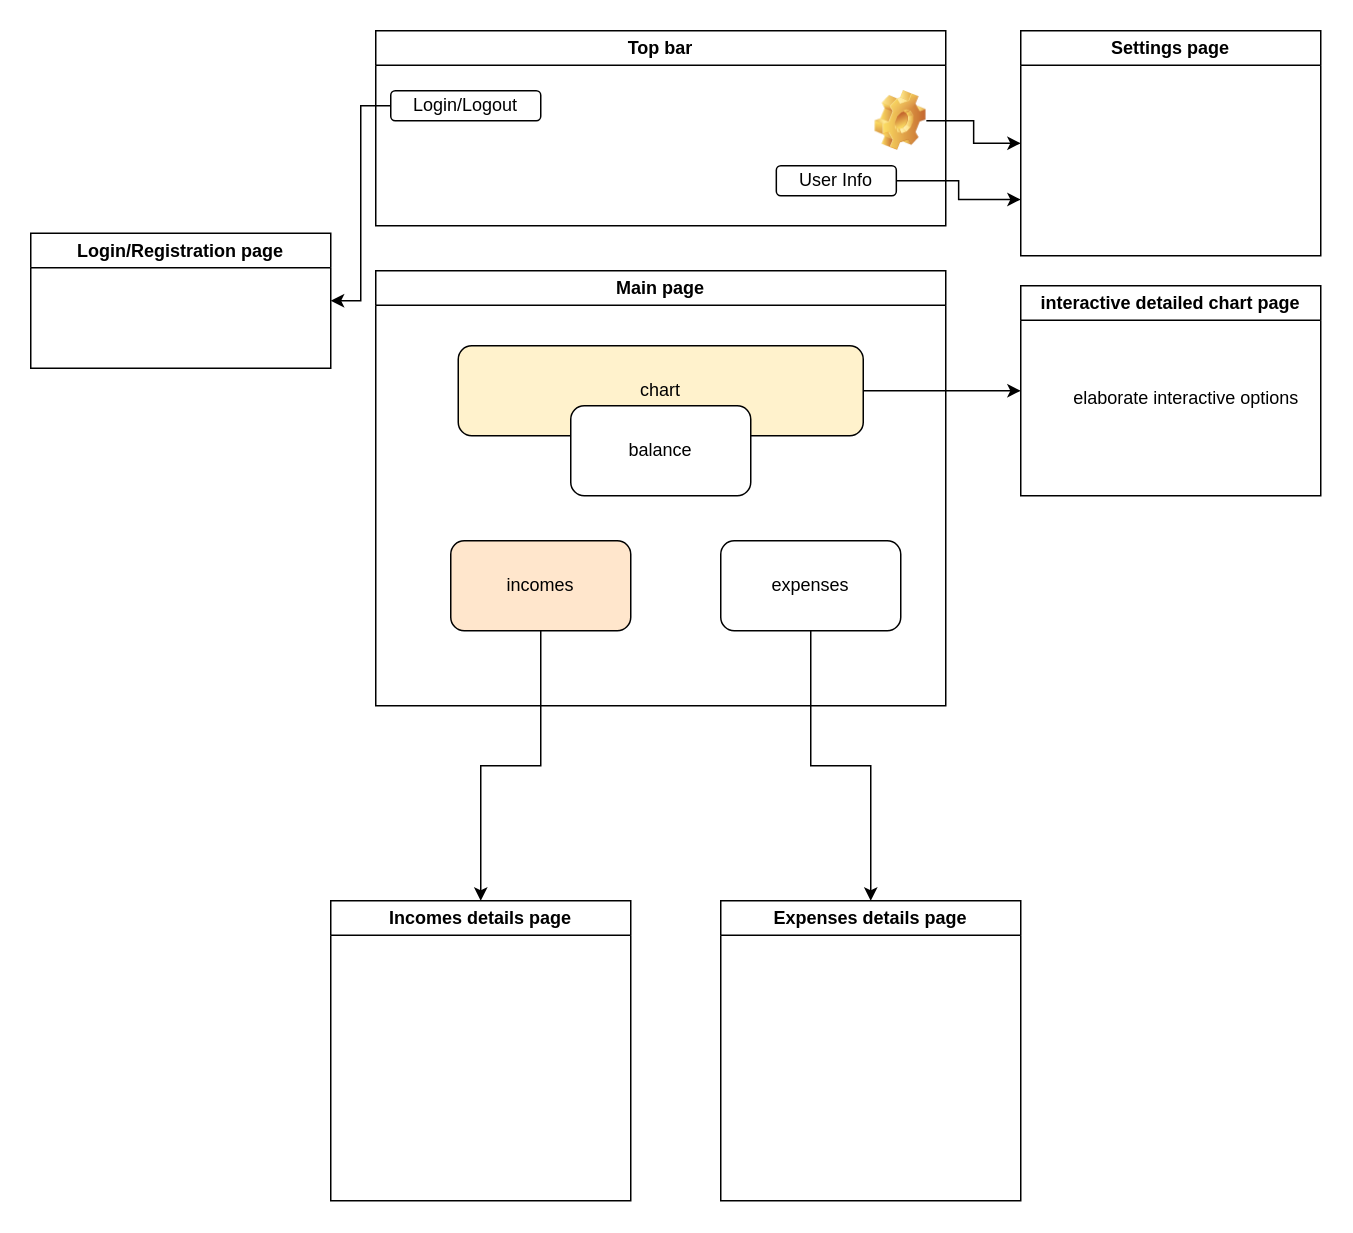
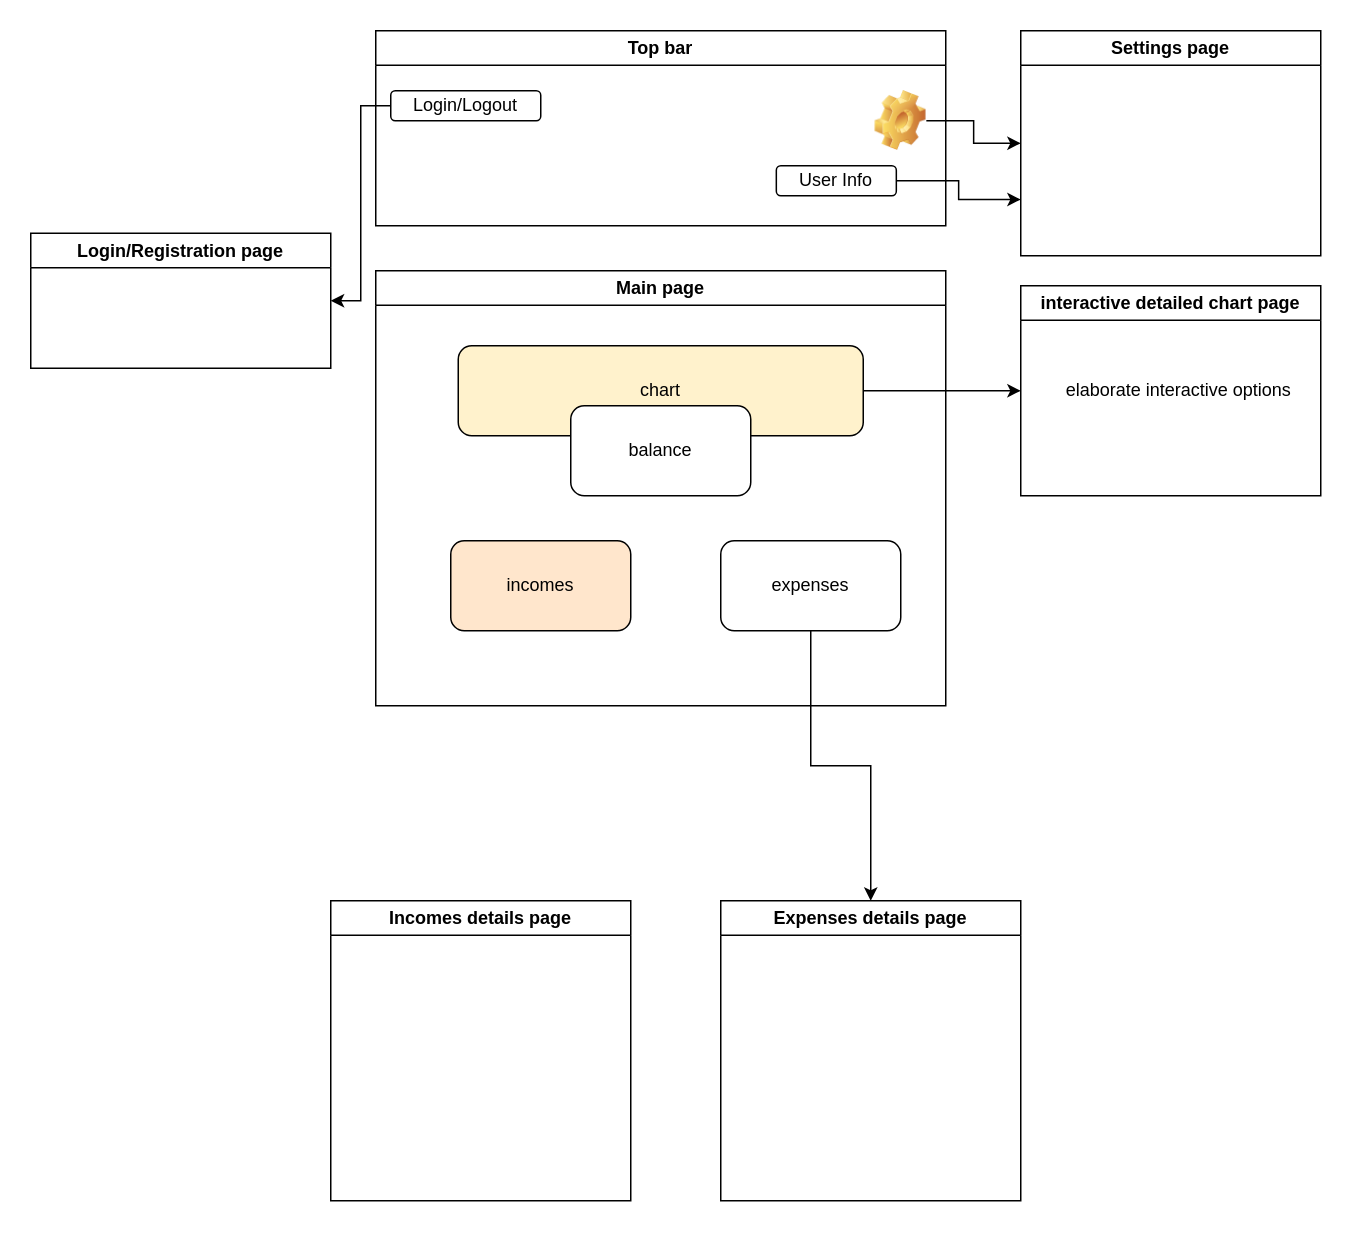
node "elaborate interactive options": moved (1186, 398) -> (1178, 391)
edge "incomes" -> "Incomes details page": removed
